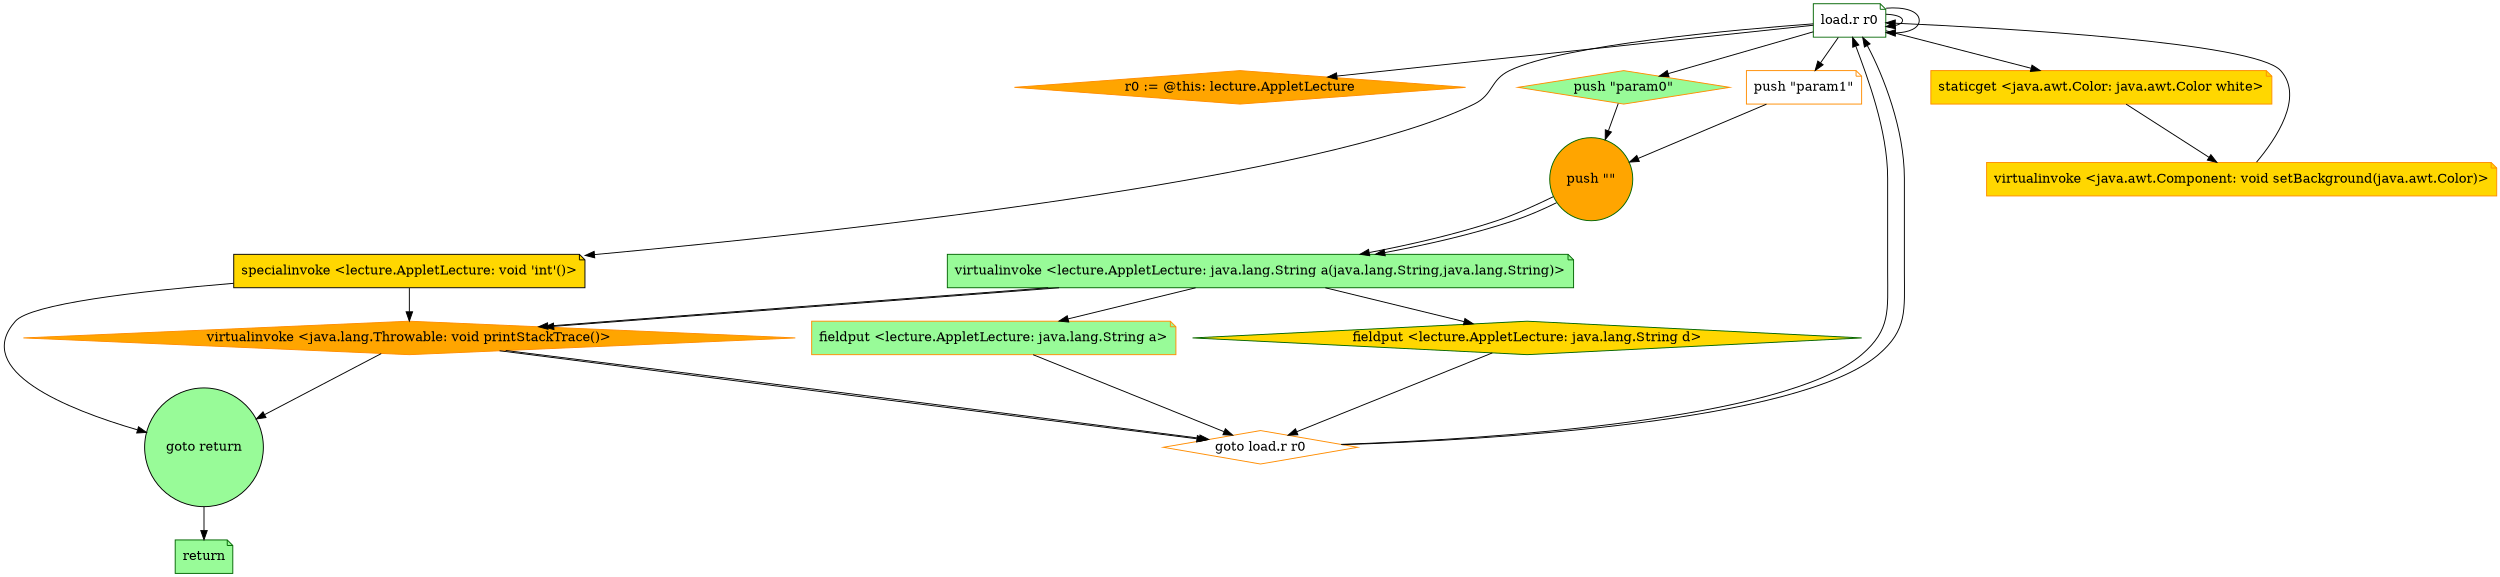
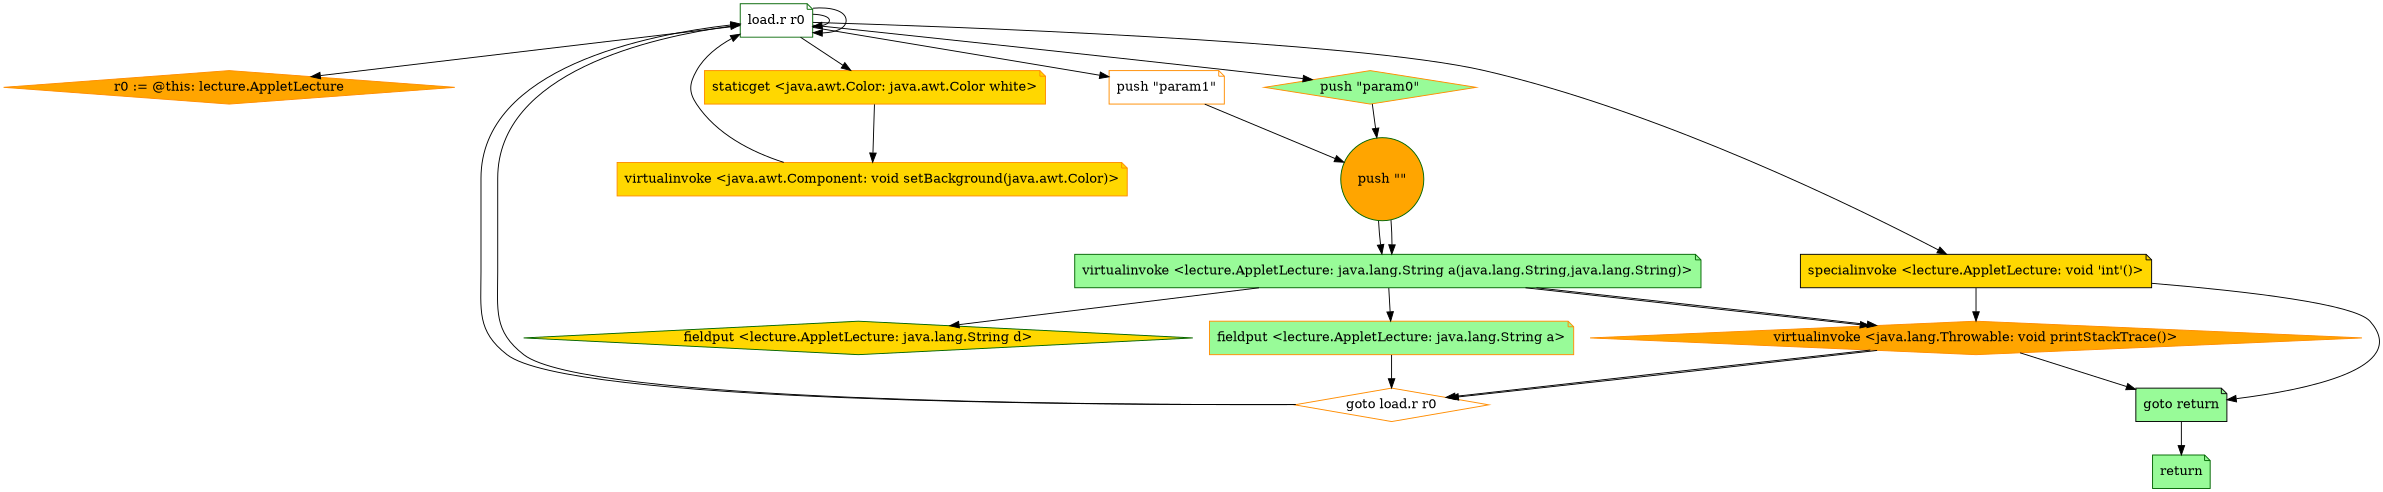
edge "fieldput <lecture.AppletLecture: java.lang.String d>" -> "goto load.r r0": removed
node "goto return": shape circle -> note
